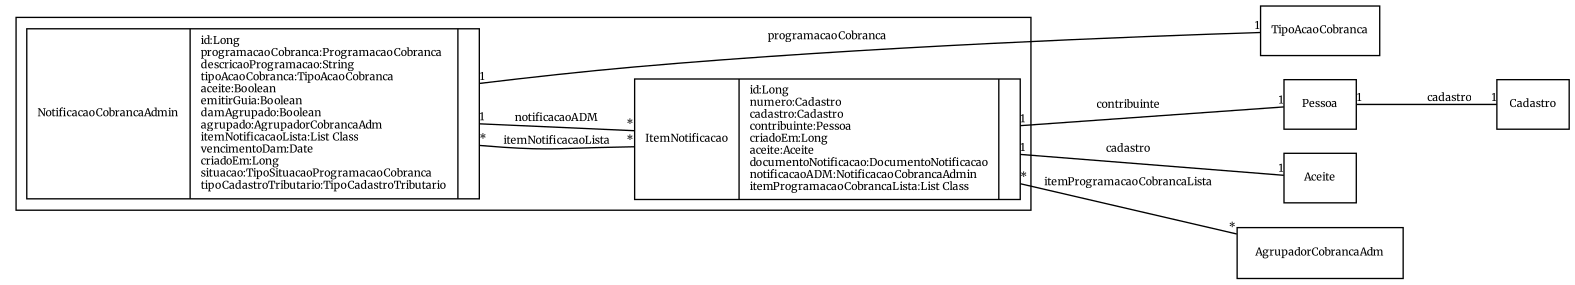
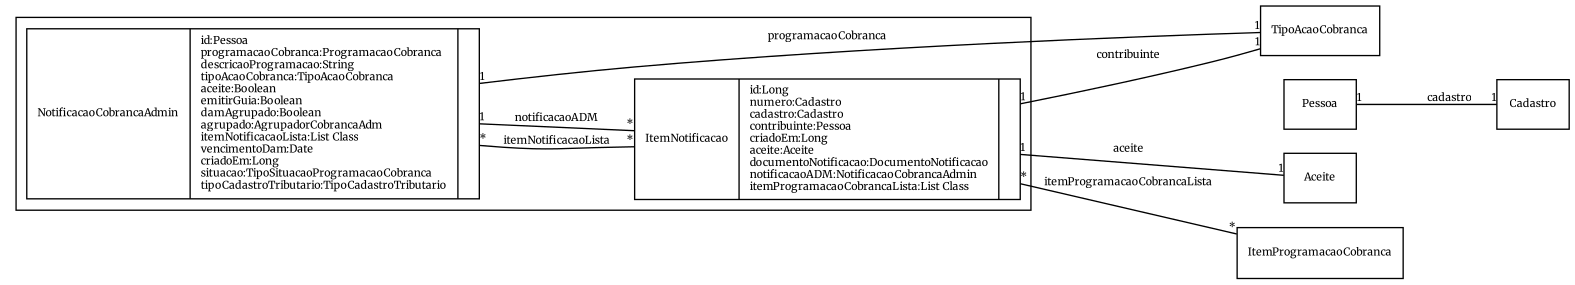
node "NotificacaoCobrancaAdmin": text "id:Long" -> "id:Pessoa"
edge "Pessoa" -- "ItemNotificacao": now "TipoAcaoCobranca" -- "ItemNotificacao"
edge "ItemNotificacao" -- "Aceite": label "cadastro" -> "aceite"
node "AgrupadorCobrancaAdm": label "AgrupadorCobrancaAdm" -> "ItemProgramacaoCobranca"
